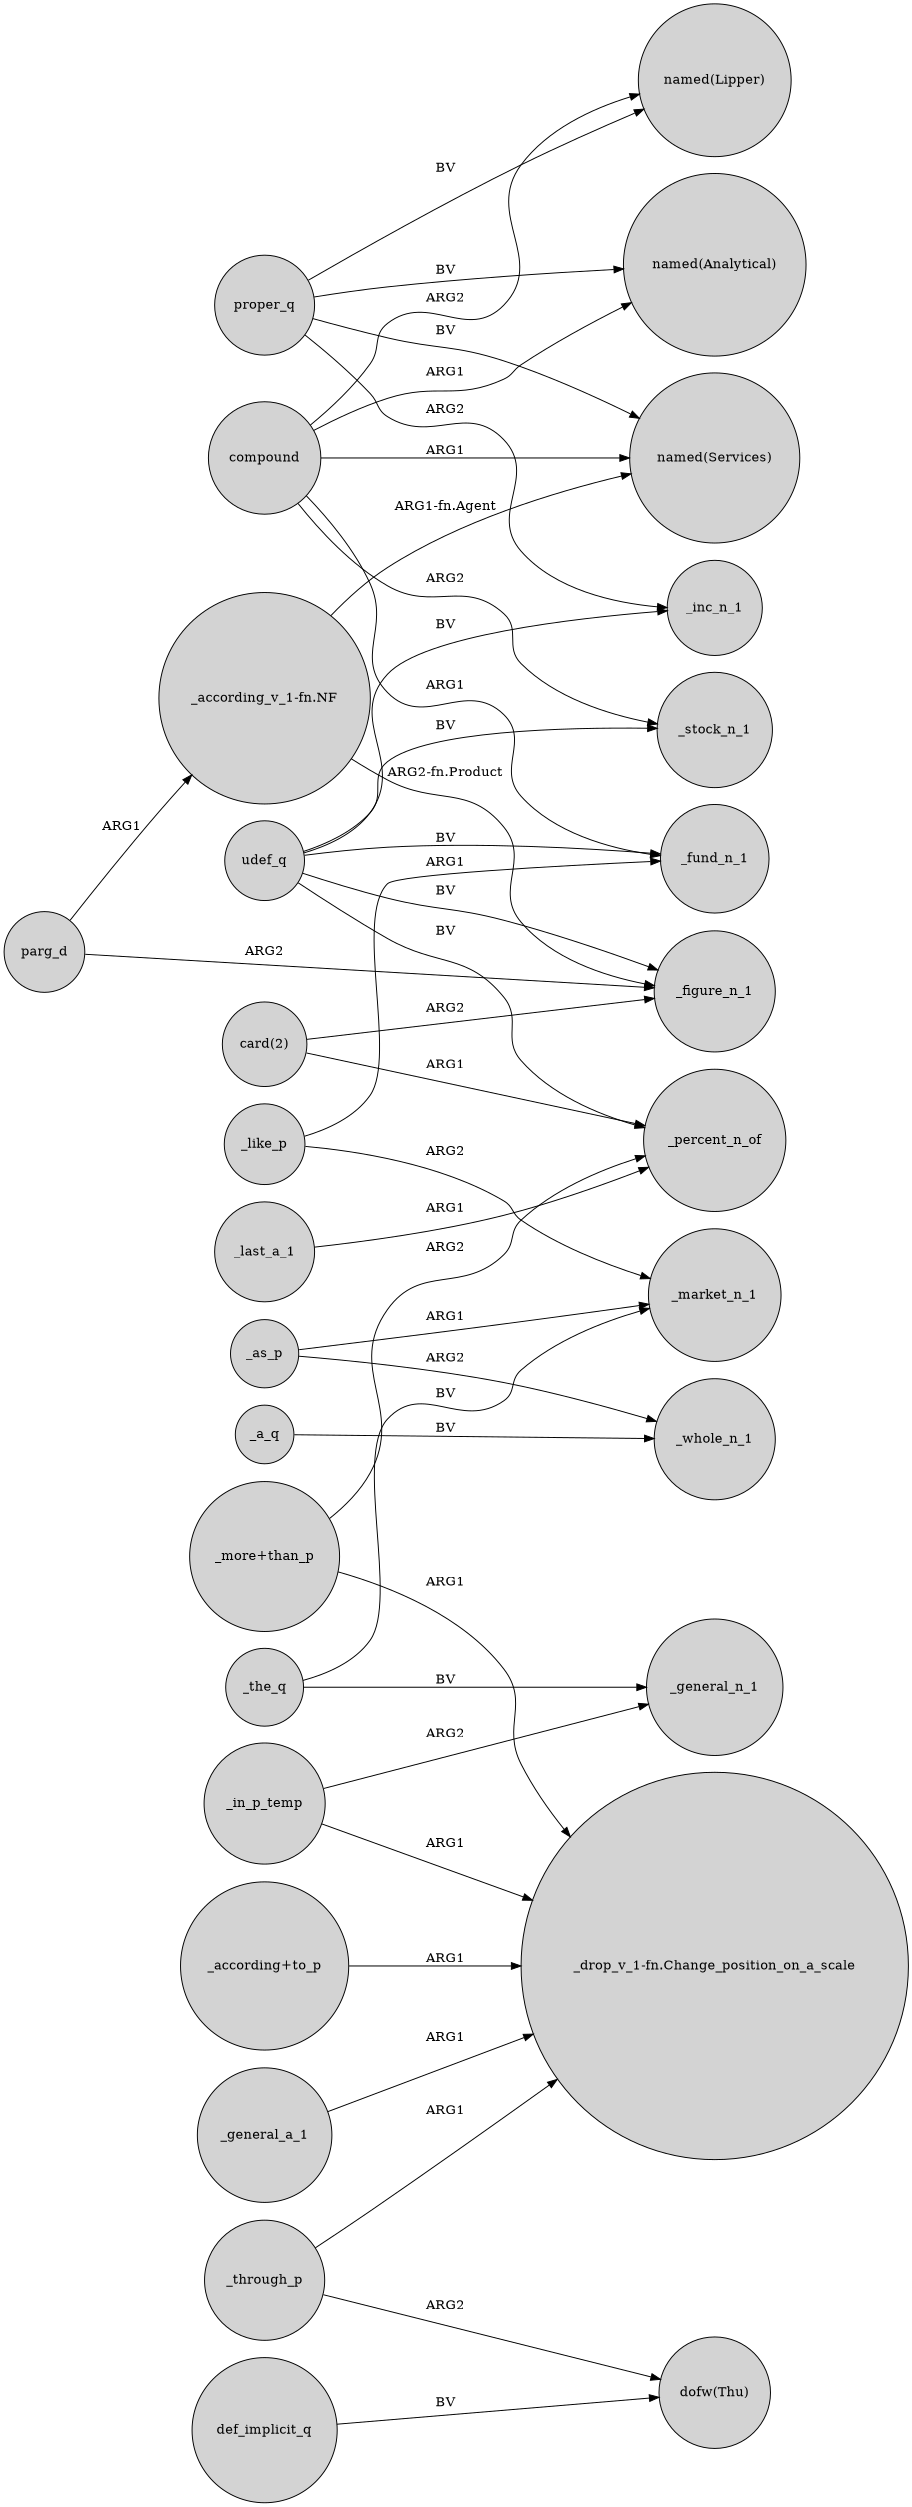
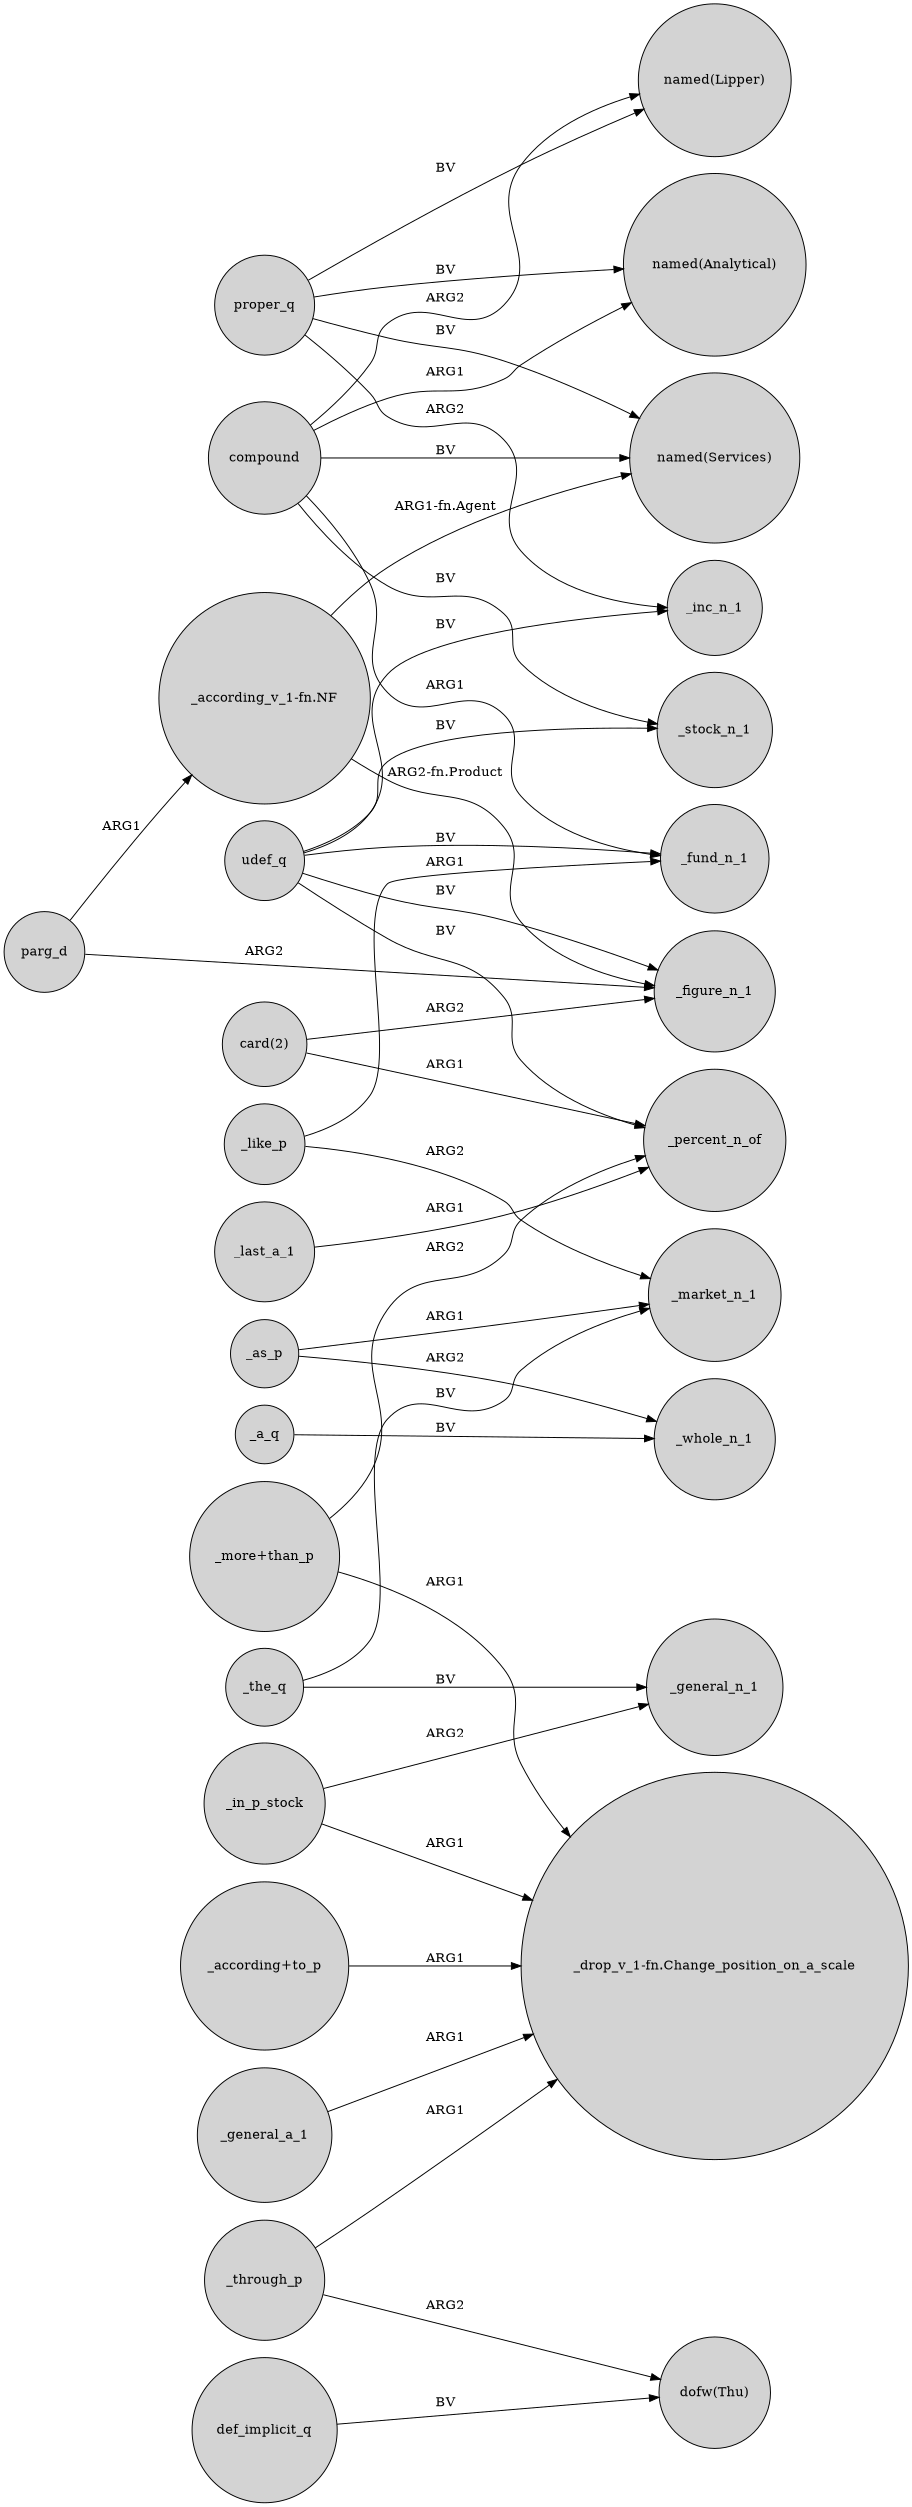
edge "compound" -> "named(Services)": label "ARG1" -> "BV"
edge "compound" -> "_stock_n_1": label "ARG2" -> "BV"
node "_in_p_temp": label "_in_p_temp" -> "_in_p_stock"
